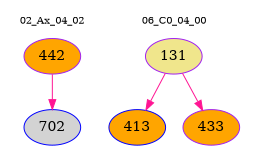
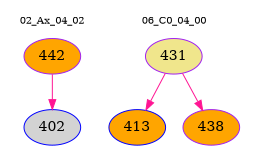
node "131": label "131" -> "431"
node "702": label "702" -> "402"
node "433": label "433" -> "438"
